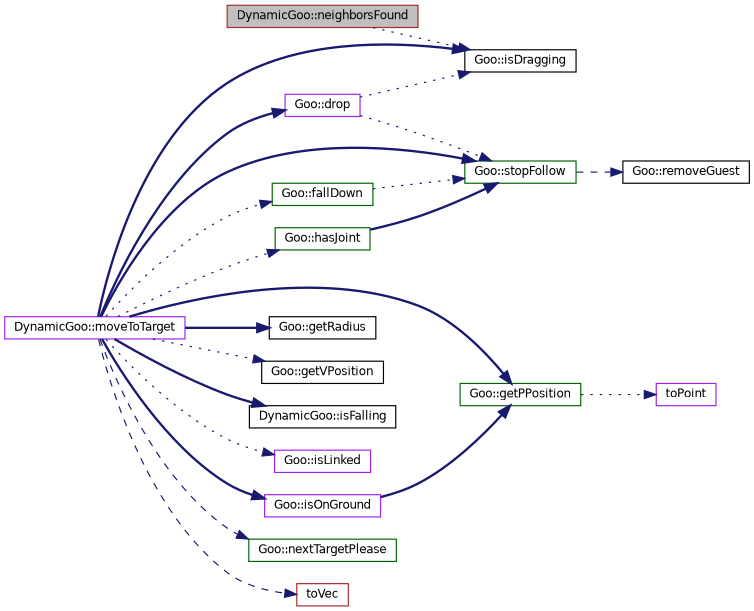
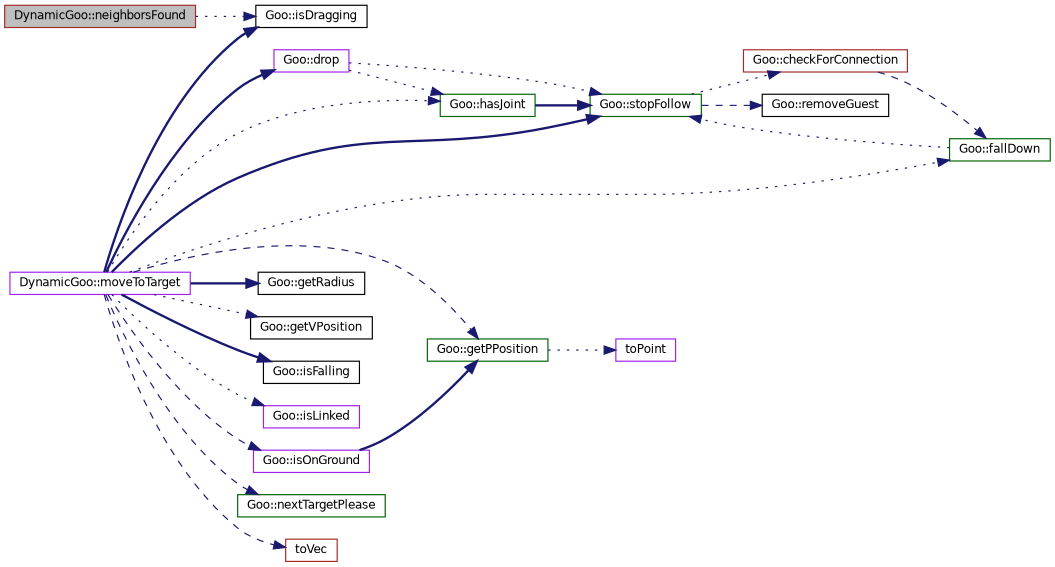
node "Goo::checkForConnection": added
edge "Goo::drop" -> "Goo::isDragging": now "Goo::drop" -> "Goo::hasJoint"
edge "DynamicGoo::moveToTarget" -> "Goo::getPPosition": style bold -> dashed
node "DynamicGoo::isFalling": label "DynamicGoo::isFalling" -> "Goo::isFalling"
edge "DynamicGoo::moveToTarget" -> "Goo::isOnGround": style bold -> dashed
